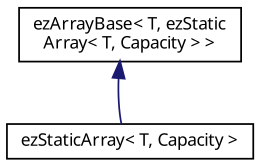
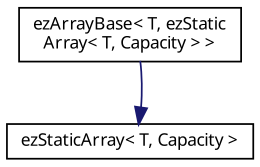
edge "ezStaticArray< T, Capacity >" -> "ezArrayBase< T, ezStatic Array< T, Capacity > >": reversed
